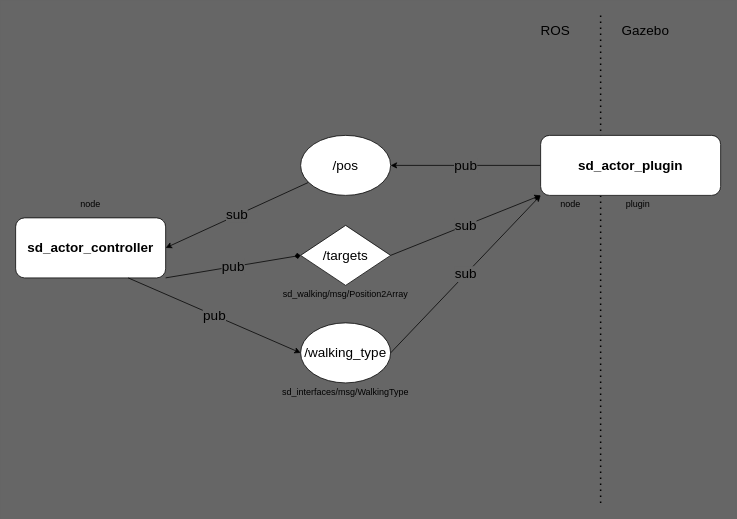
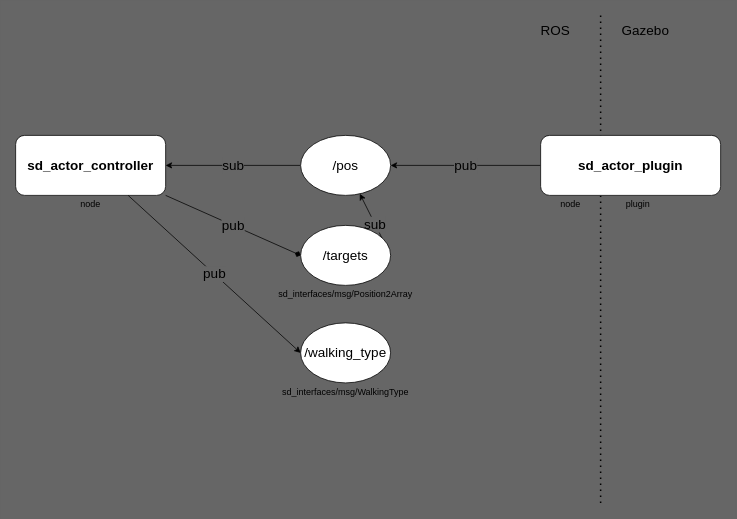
node "sd_actor_controller": moved (90, 248) -> (90, 165)
node "/targets": shape diamond -> ellipse
edge "/targets" -> "sd_actor_plugin": now "/targets" -> "/pos"
edge "/walking_type" -> "sd_actor_plugin": removed, label "sub"
node "sd_walking/msg/Position2Array": label "sd_walking/msg/Position2Array" -> "sd_interfaces/msg/Position2Array"
